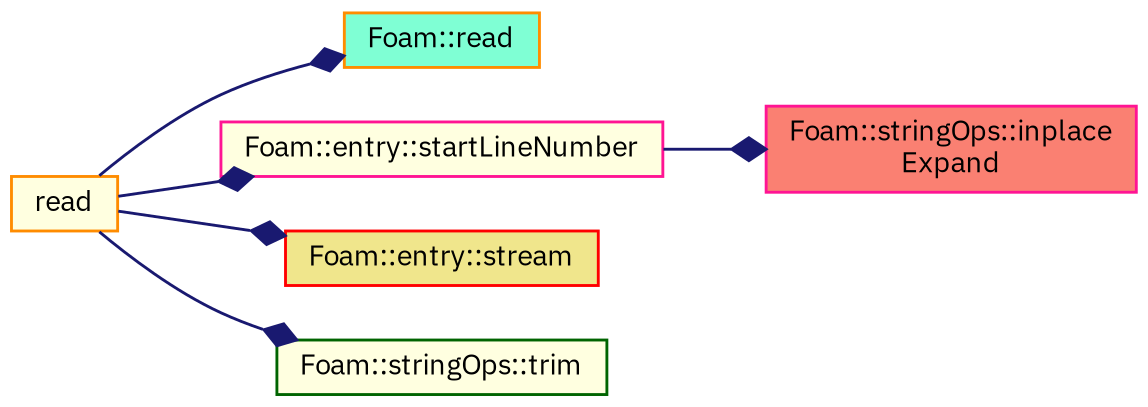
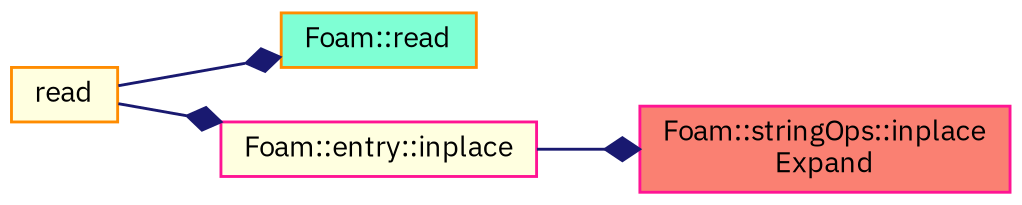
node "Foam::entry::startLineNumber": label "Foam::entry::startLineNumber" -> "Foam::entry::inplace"
node "Foam::entry::stream": removed
node "Foam::stringOps::trim": removed
